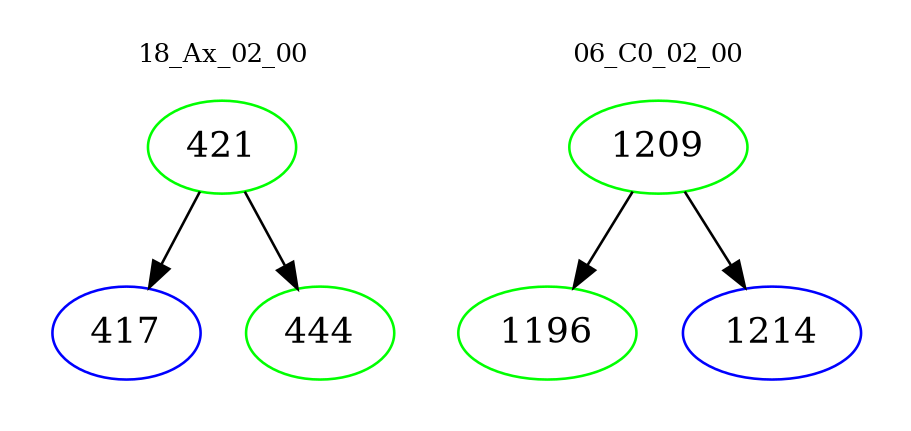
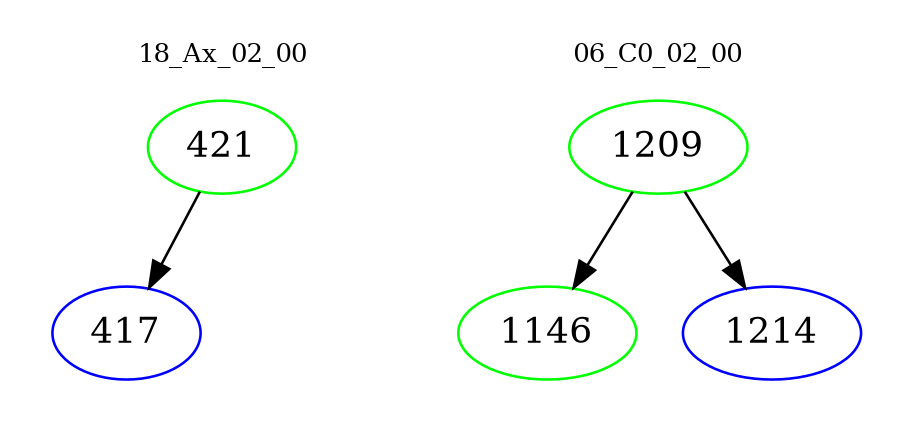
node "444": removed
node "1196": label "1196" -> "1146"
